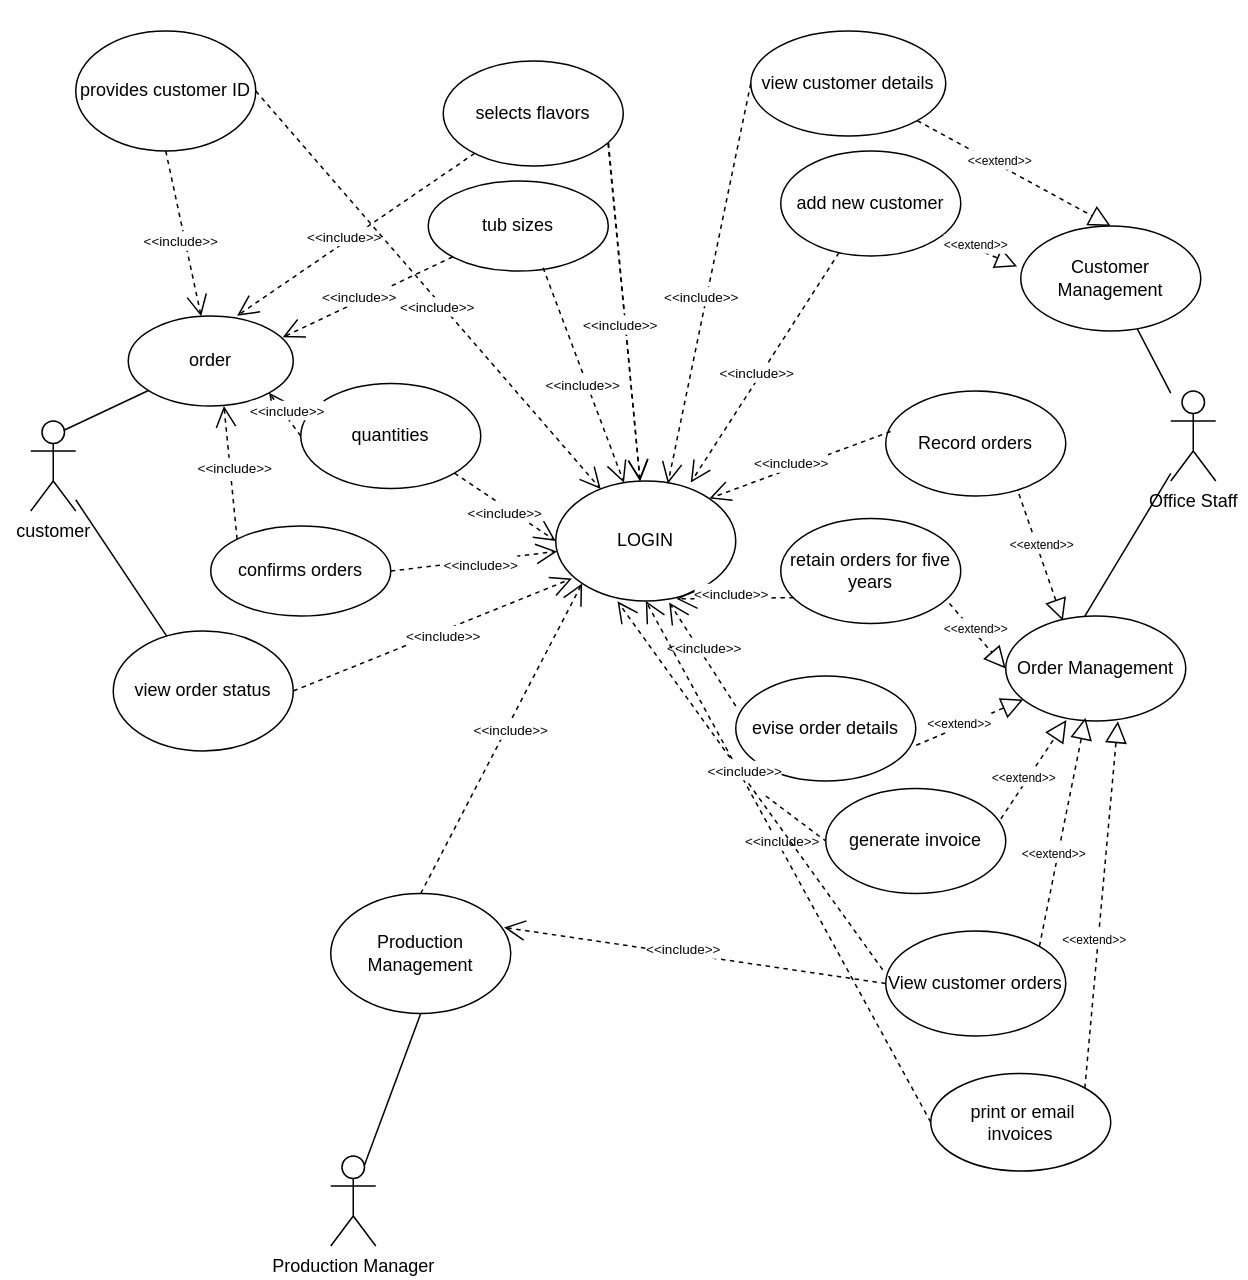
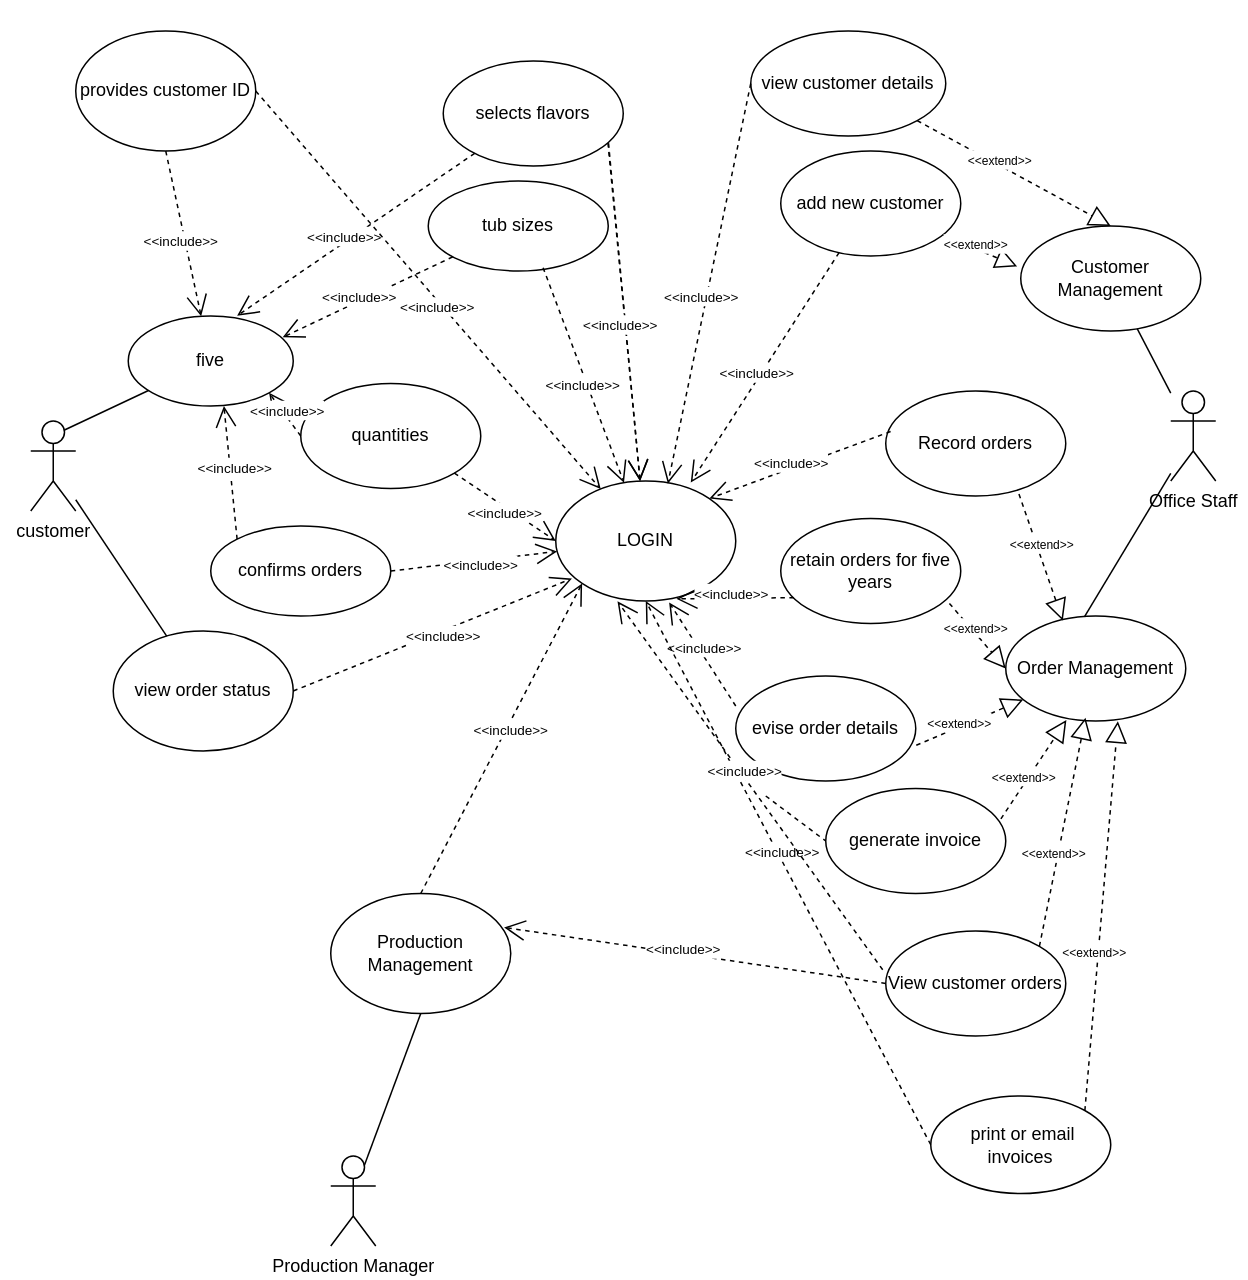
node "order": label "order" -> "five"
node "print or email invoices": moved (1021, 1122) -> (1021, 1145)
